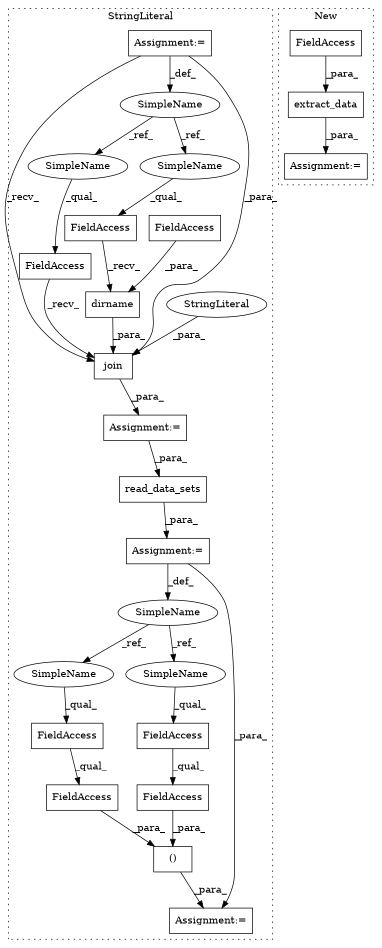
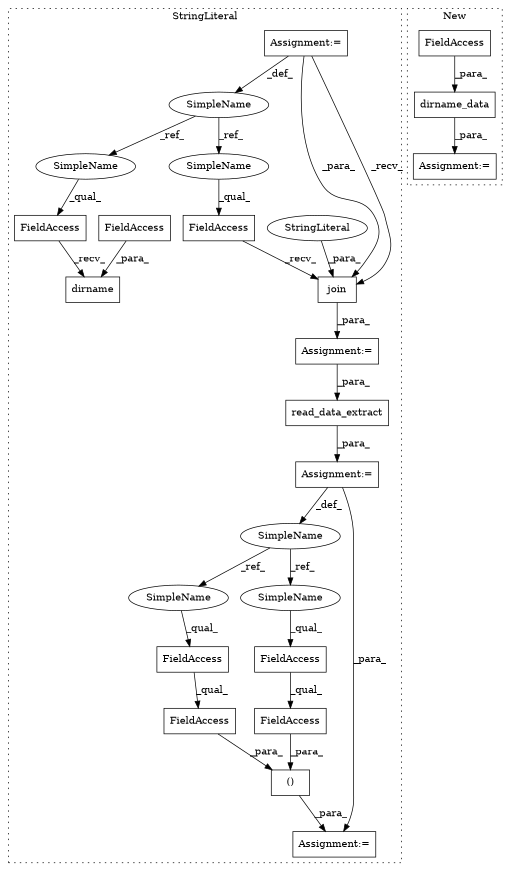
node "extract_data": label "extract_data" -> "dirname_data"
edge "dirname" -> "join": removed, label "_para_"
node "read_data_sets": label "read_data_sets" -> "read_data_extract"
